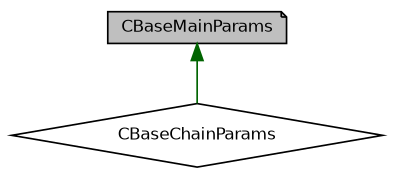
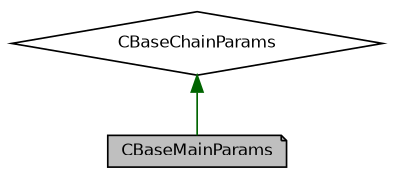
edge "CBaseChainParams" -> "CBaseMainParams": reversed
